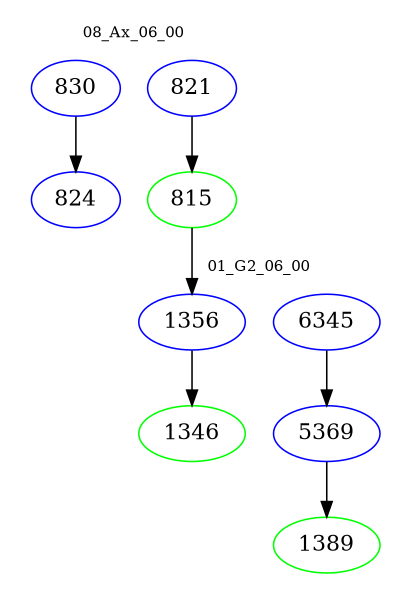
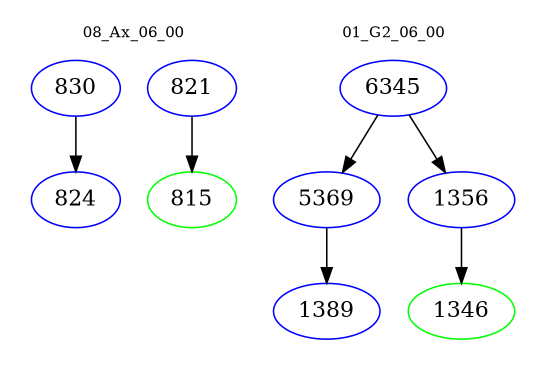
edge "815" -> "1356": now "6345" -> "1356"
node "1389": color green -> blue
